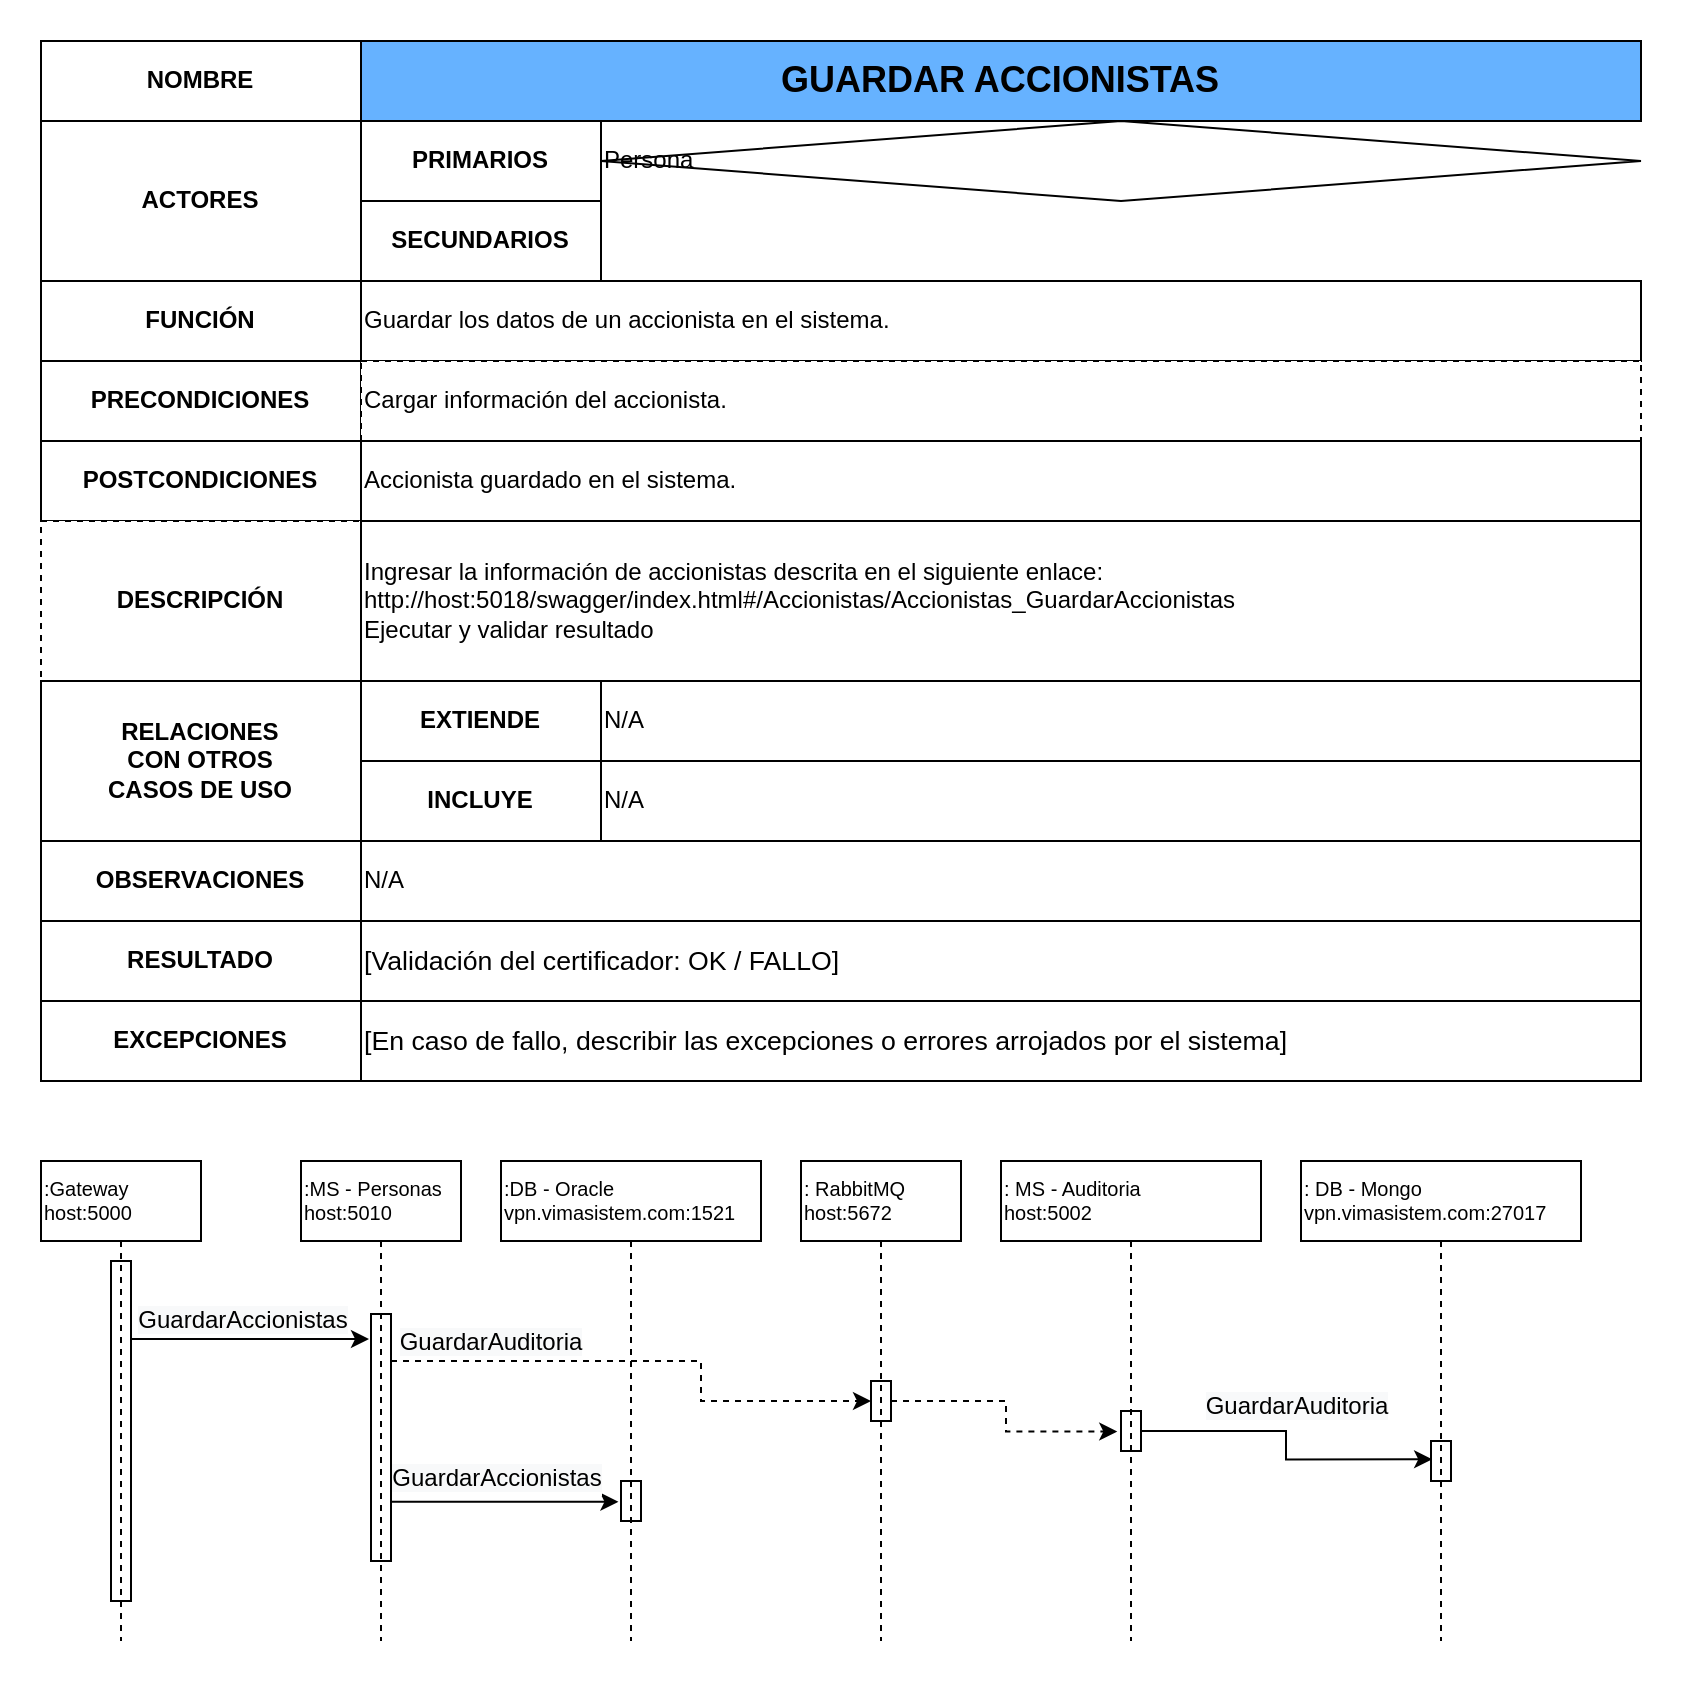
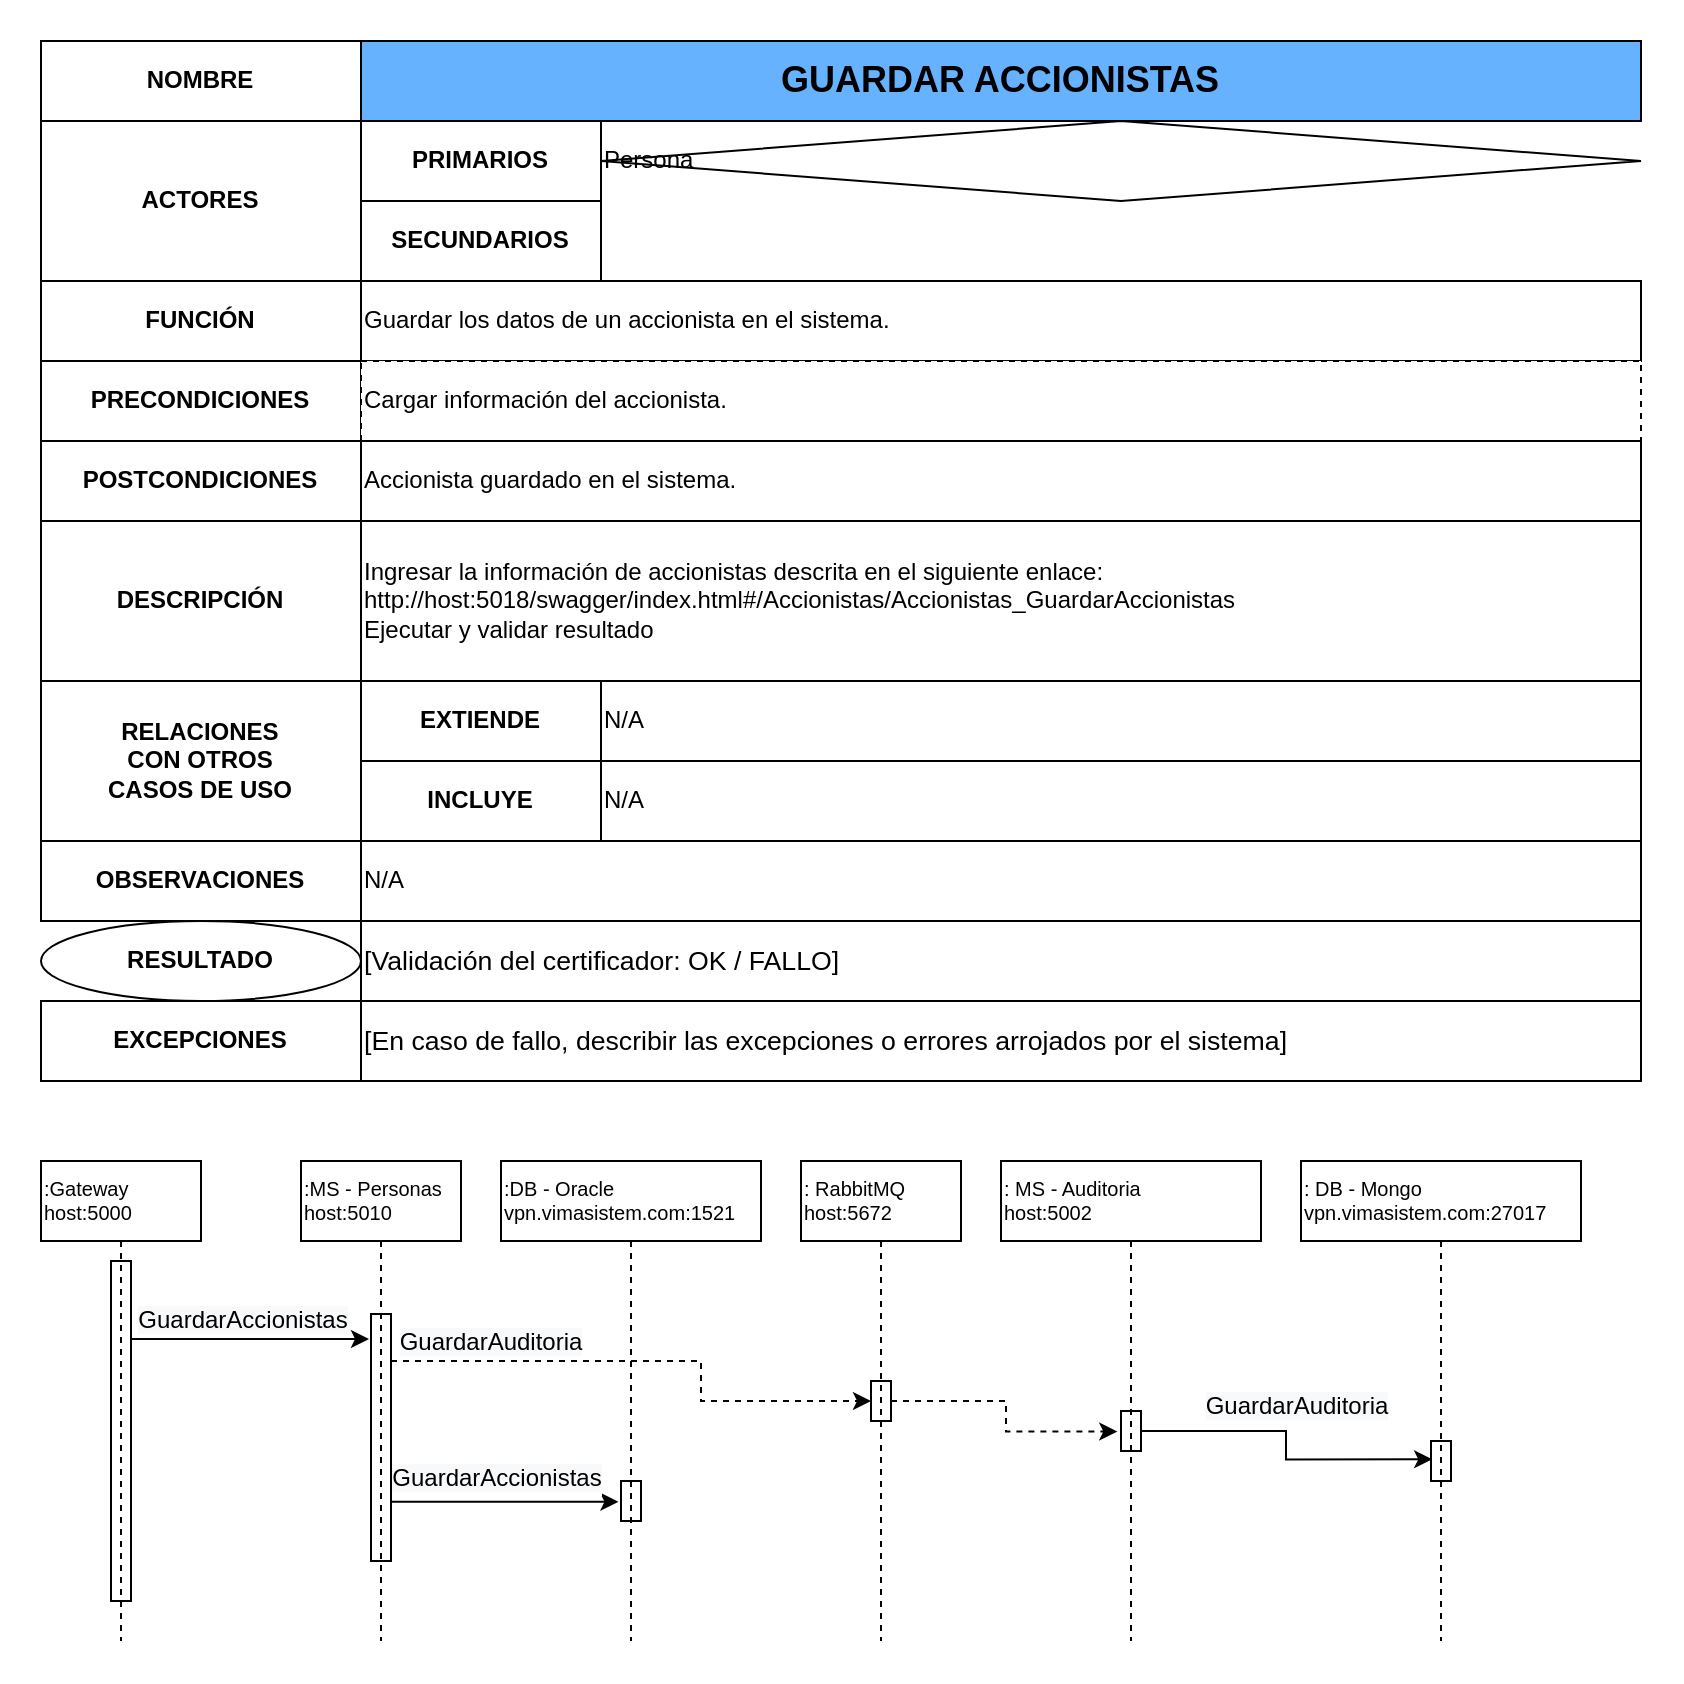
node "DESCRIPCIÓN": style dashed -> solid
node "RESULTADO": shape rectangle -> ellipse
